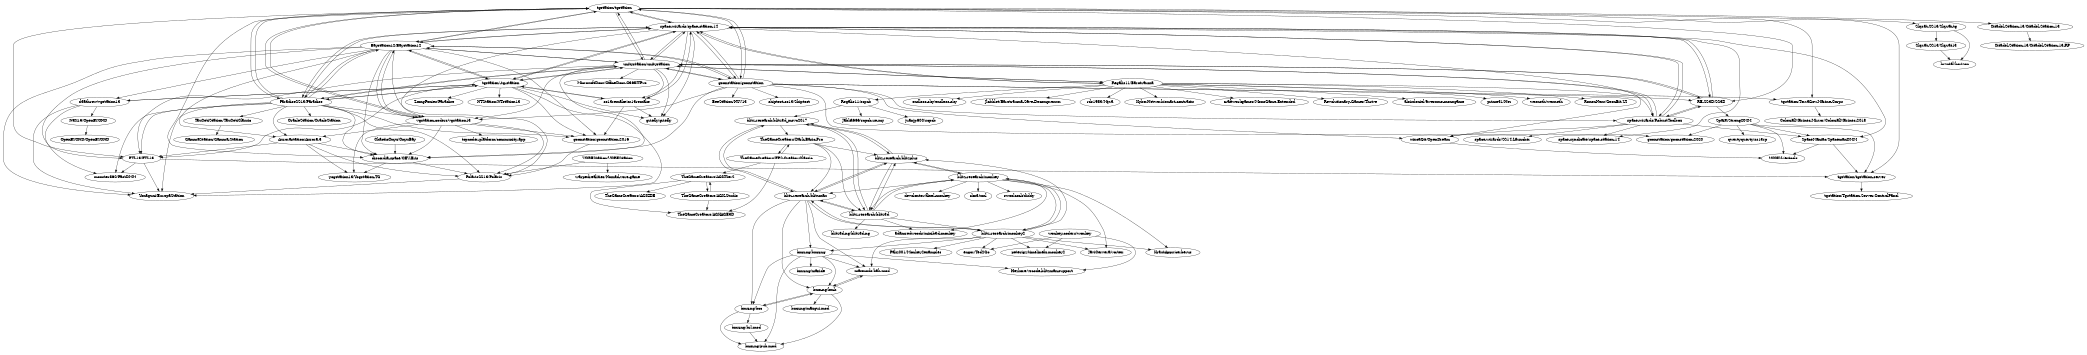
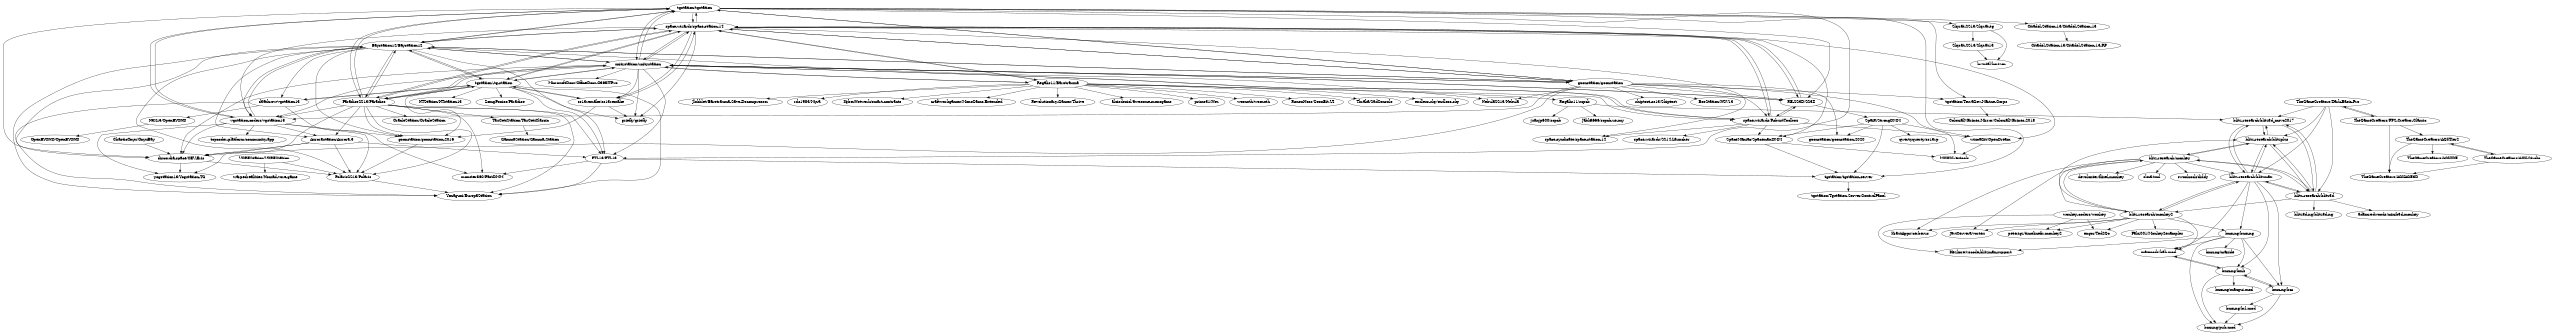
node "Thraka/SadConsole": added
node "NebulaSS13/Nebula": added
edge "blitz-research/blitz3d_msvc2017" -> "TheGameCreators/Dark-Basic-Pro": reversed
edge "blitz-research/monkey" -> "adamredwoods/minib3d-monkey": removed
